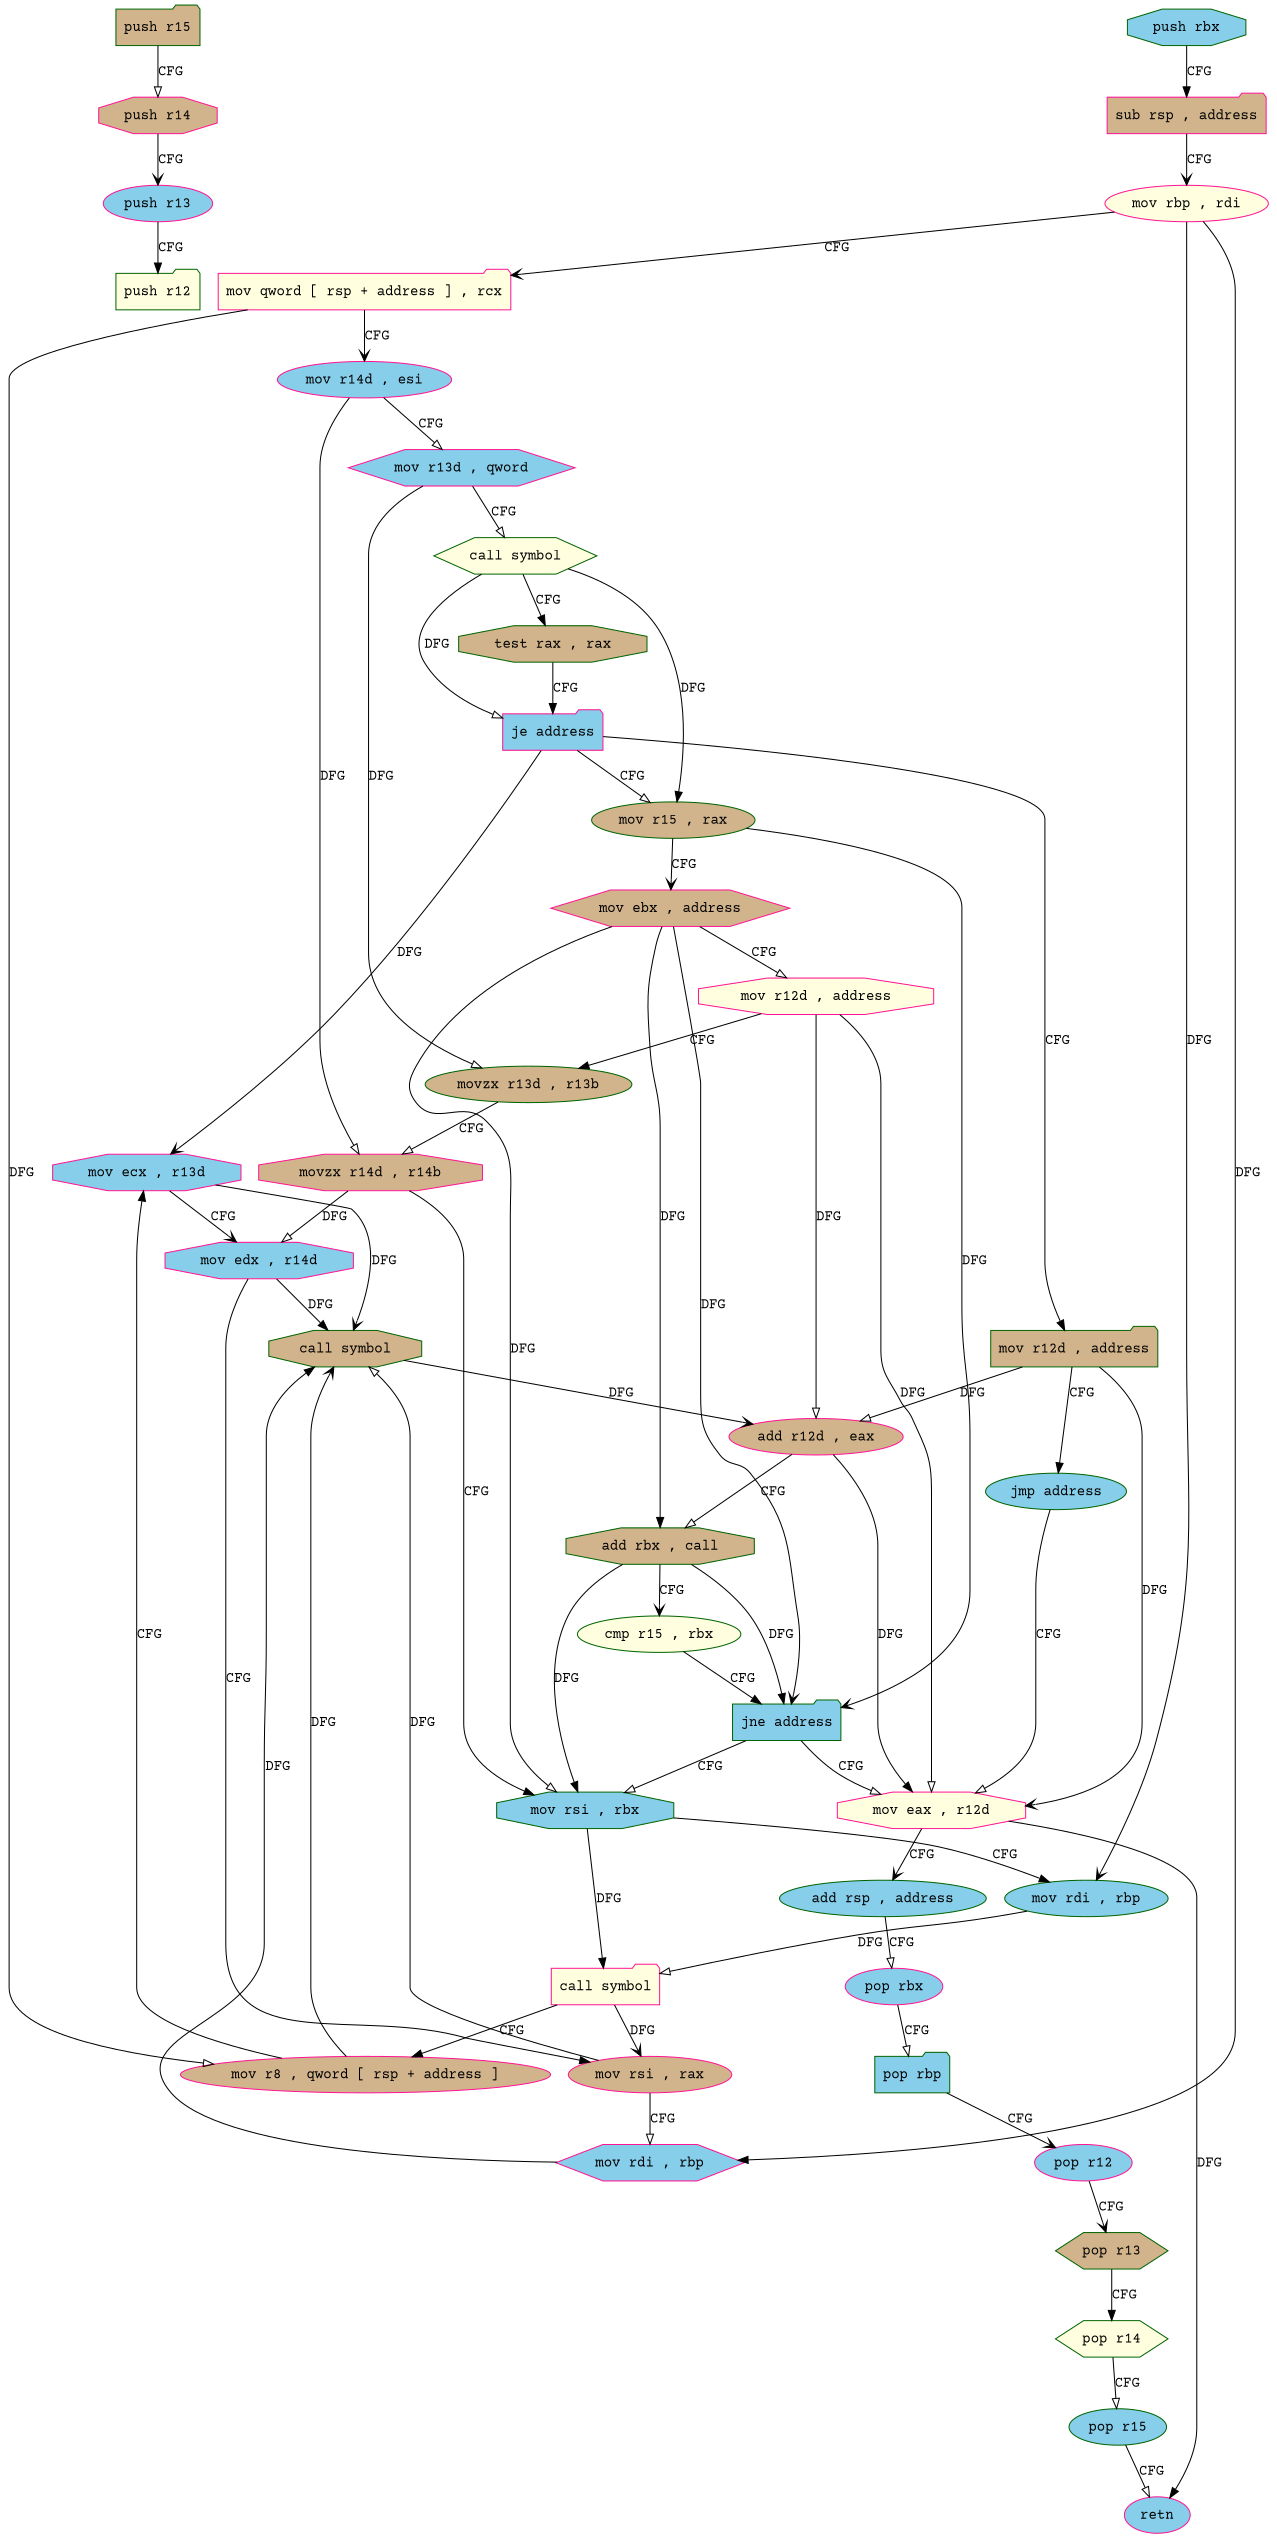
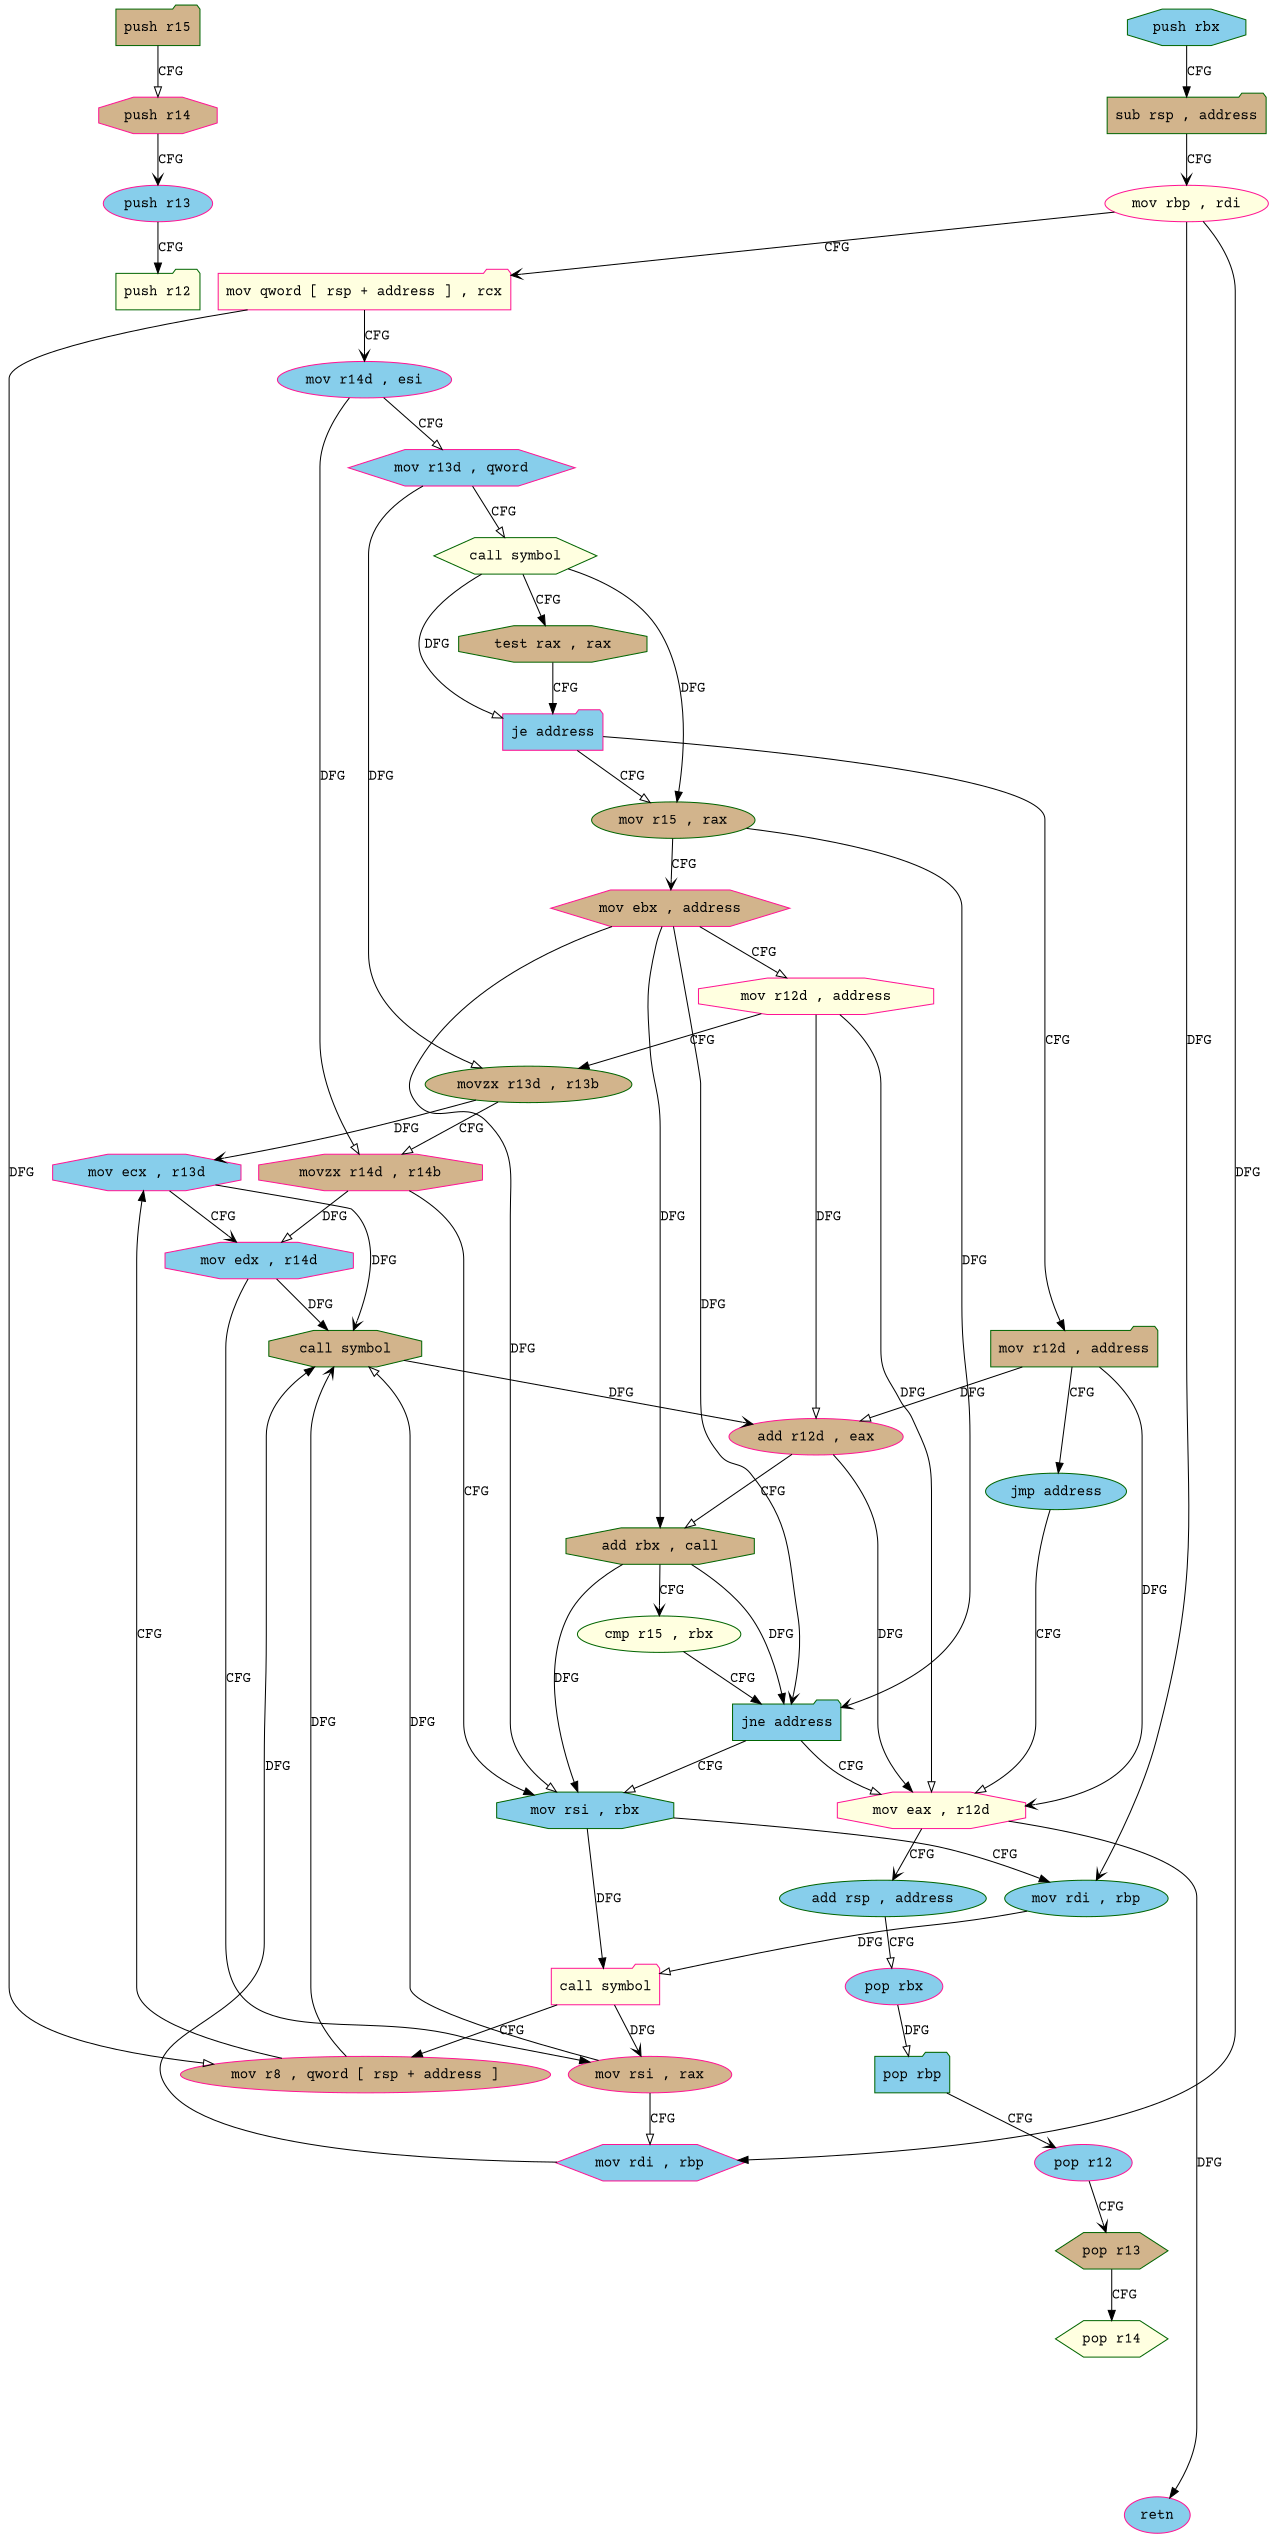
node "sub rsp , address": color deeppink -> darkgreen
edge "je address" -> "mov ecx , r13d": now "movzx r13d , r13b" -> "mov ecx , r13d"
edge "pop rbx" -> "pop rbp": label "CFG" -> "DFG"
node "pop r15": removed
